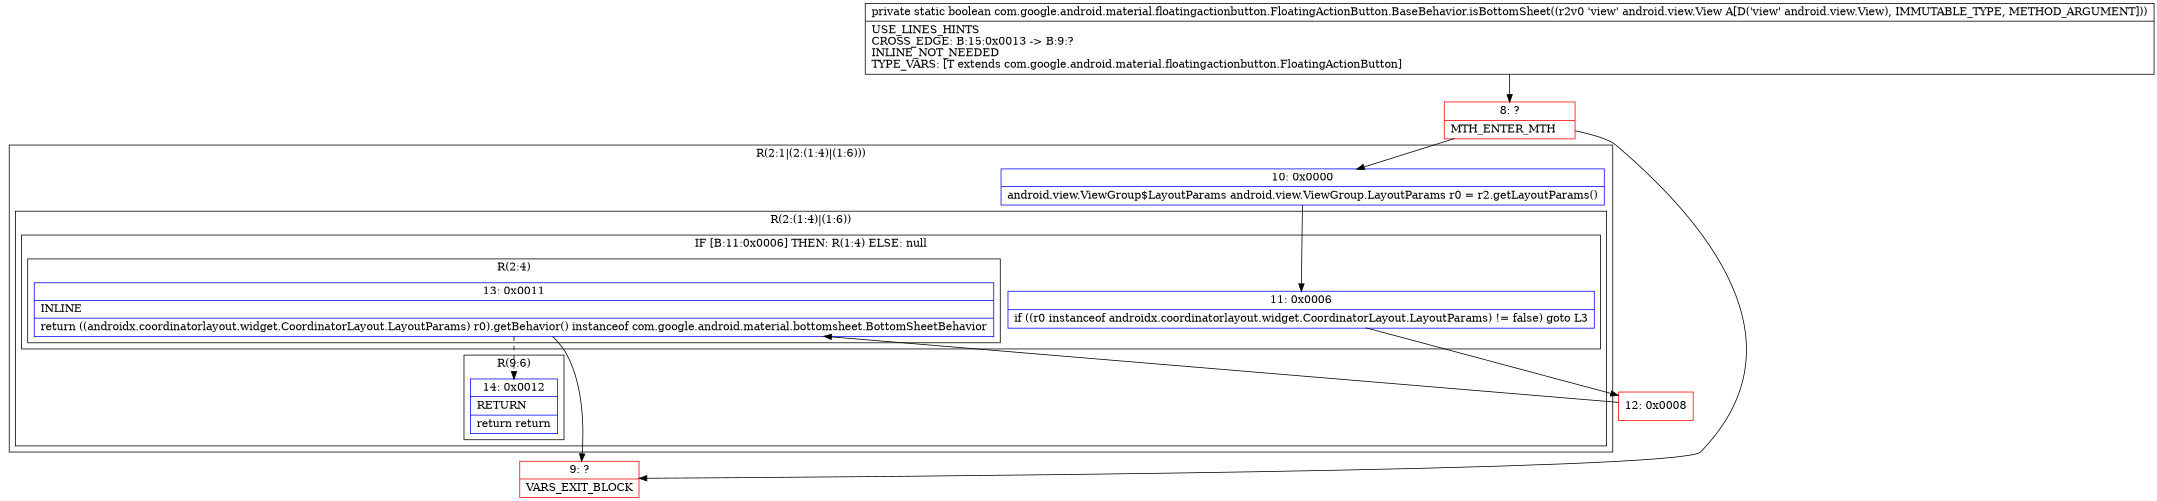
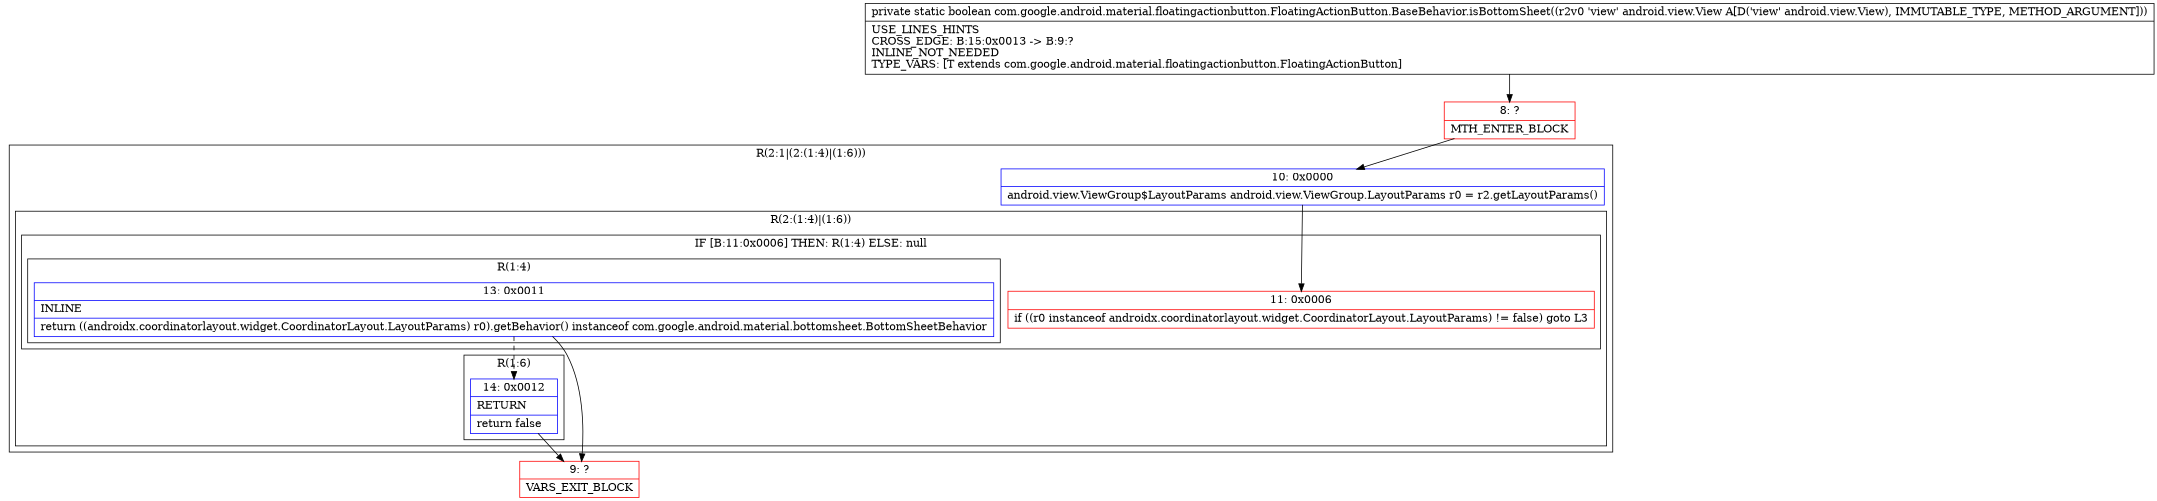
node "8: ?": text "MTH_ENTER_MTH" -> "MTH_ENTER_BLOCK"
cluster "R(2:4)": label "R(2:4)" -> "R(1:4)"
node "11: 0x0006": color blue -> red
cluster "R(9:6)": label "R(9:6)" -> "R(1:6)"
node "12: 0x0008": removed
node "14: 0x0012": text "return return" -> "return false"
edge "8: ?" -> "9: ?": now "14: 0x0012" -> "9: ?"
